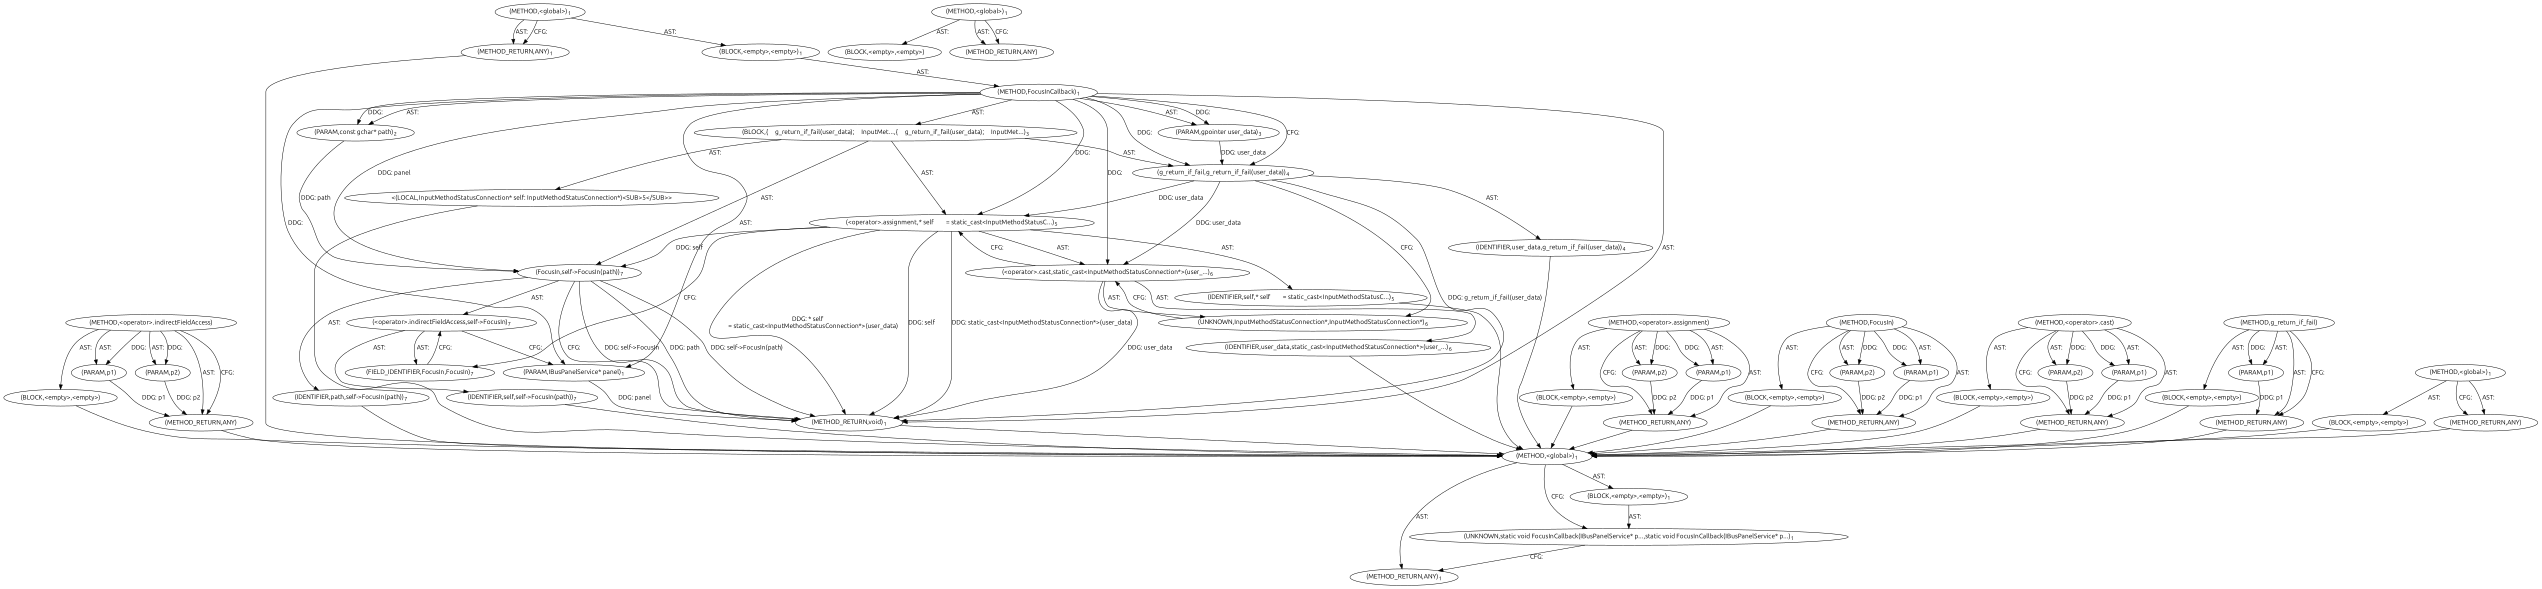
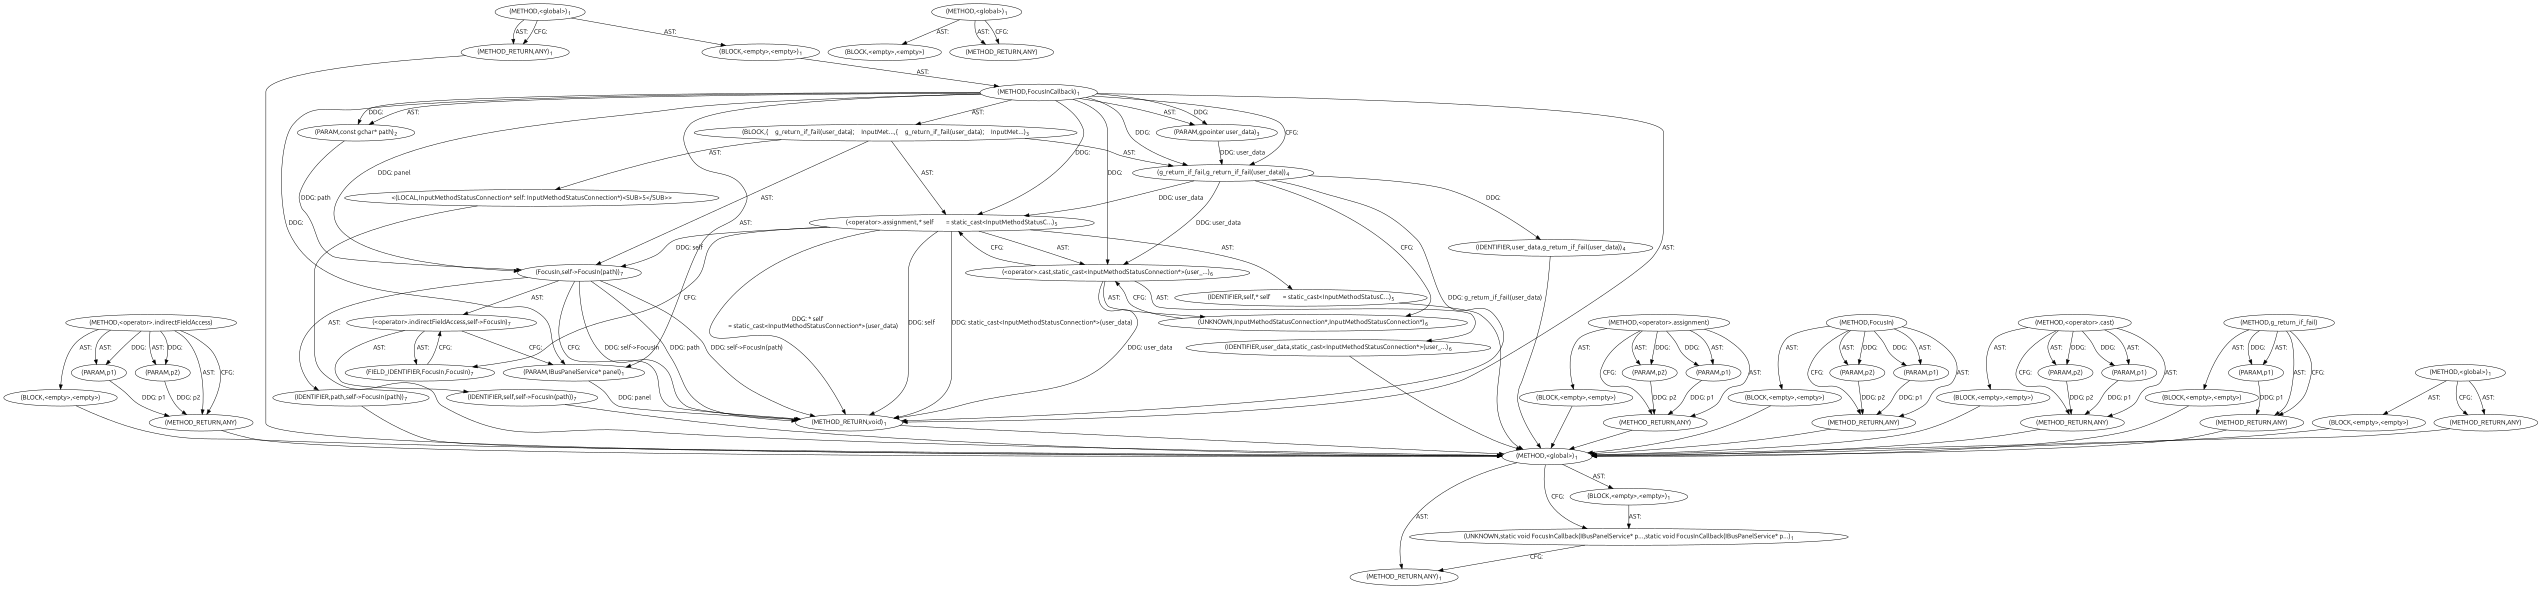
edge "(g_return_if_fail,g_return_if_fail(user_data))" -> "(IDENTIFIER,user_data,g_return_if_fail(user_data))": label "AST: " -> "DDG: "
